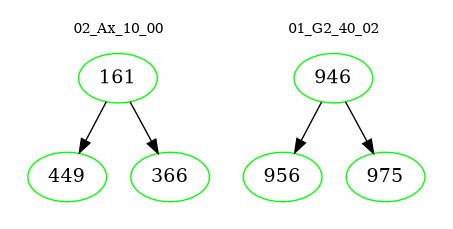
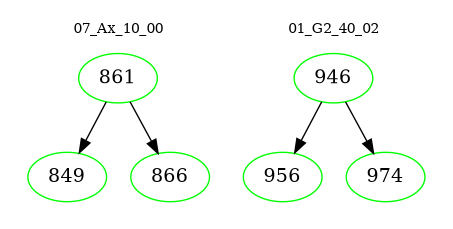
cluster "02_Ax_10_00": label "02_Ax_10_00" -> "07_Ax_10_00"
node "161": label "161" -> "861"
node "449": label "449" -> "849"
node "366": label "366" -> "866"
node "975": label "975" -> "974"
